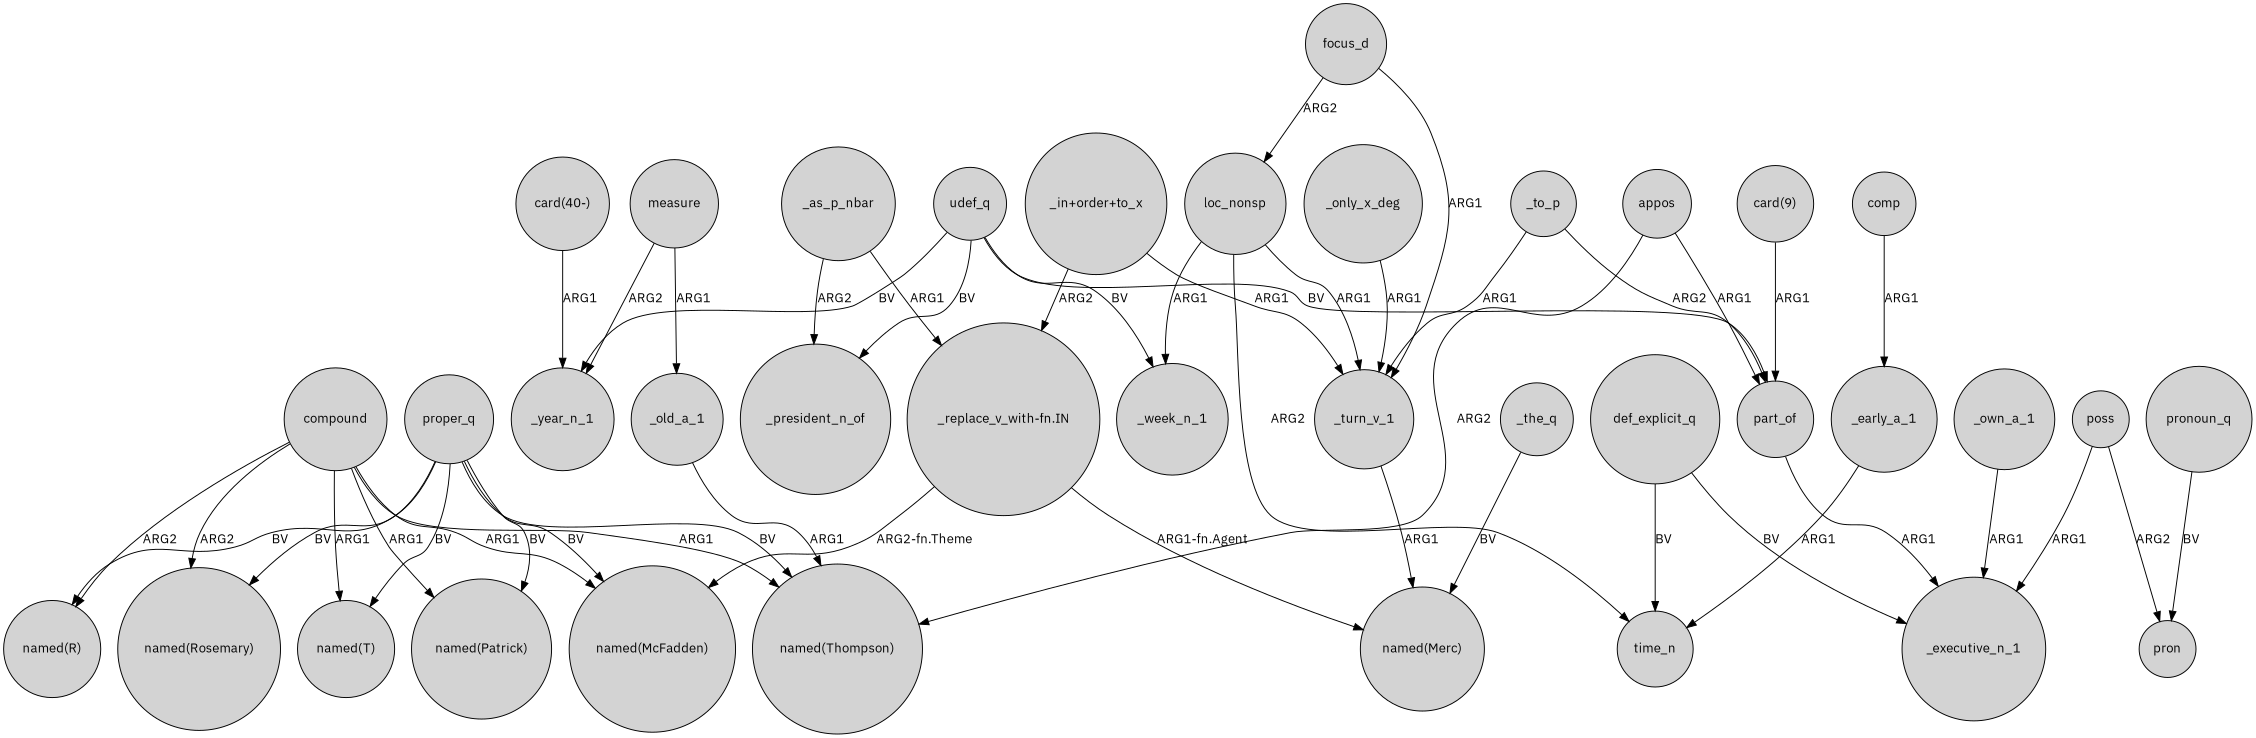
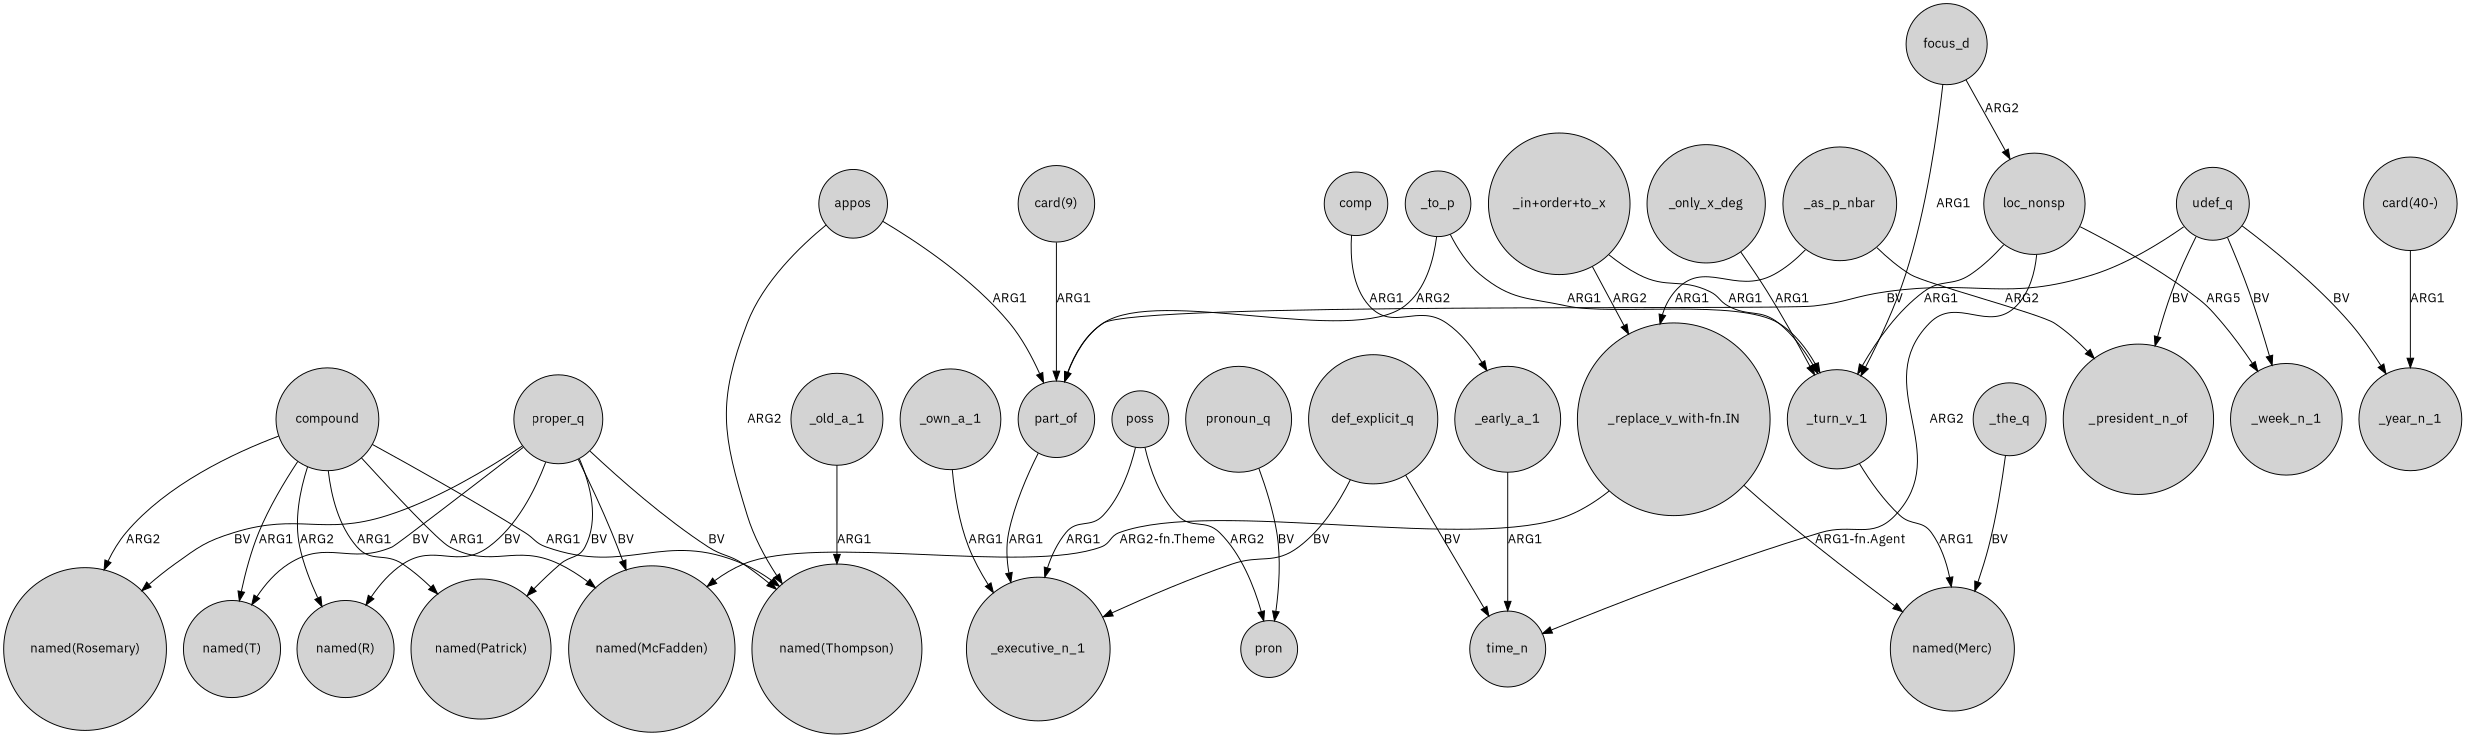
node "measure": removed
edge "loc_nonsp" -> "_week_n_1": label "ARG1" -> "ARG5"
